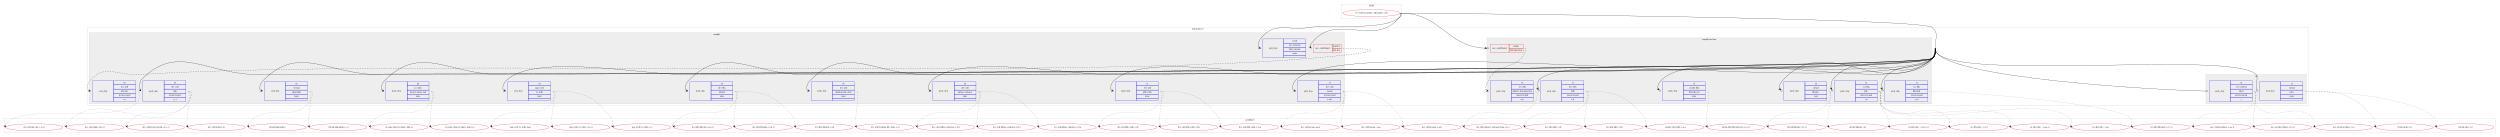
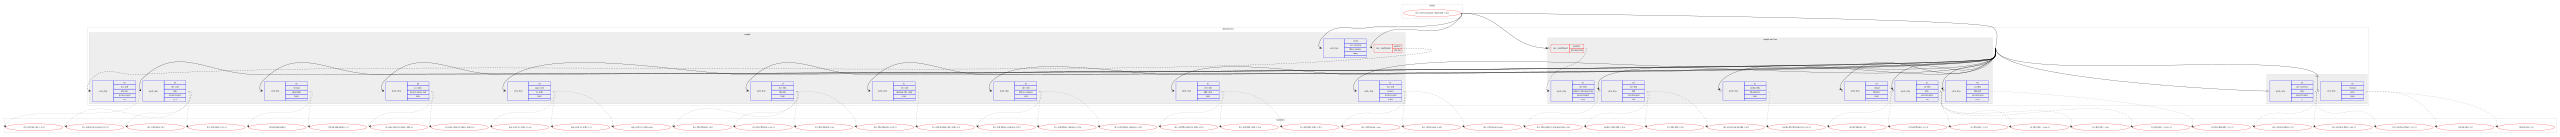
node "dev-libs/libxml2-2.9.9": added
node "dev-util/glib-utils-2.58.2": label "dev-util/glib-utils-2.58.2" -> "dev-util/libcanberra-utils-2.58.2"
node "dev-libs/glib-2.58.2": label "dev-libs/glib-2.58.2" -> "dev-greaterequal/glib-2.58.2"
